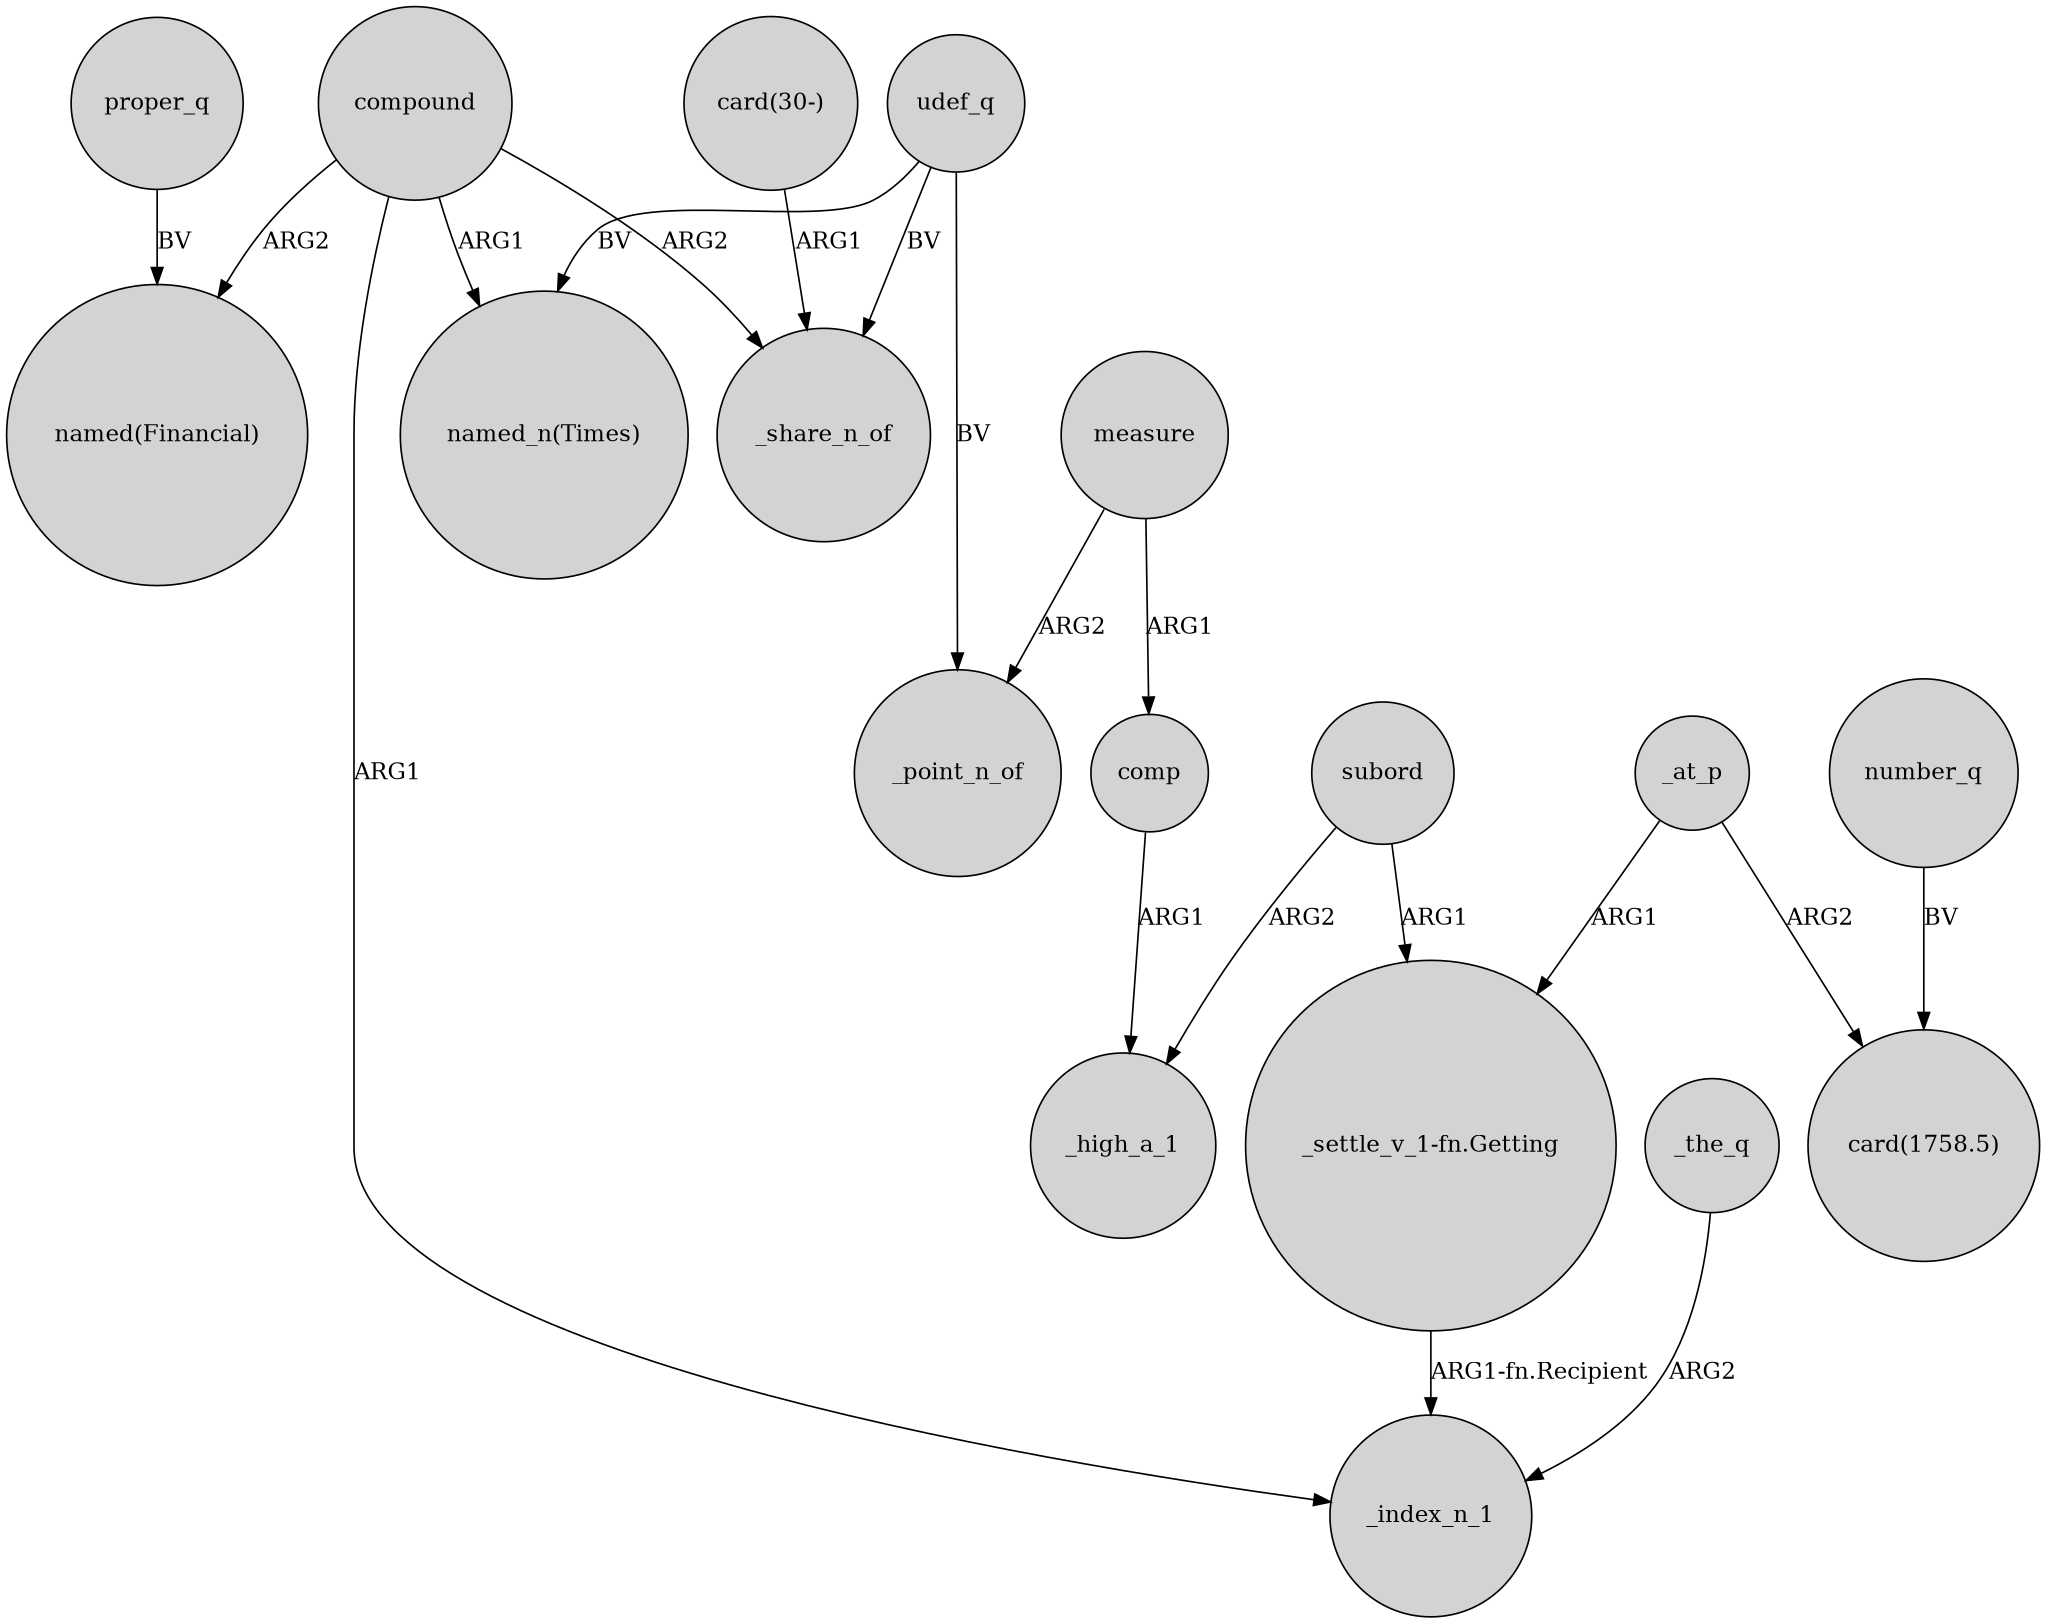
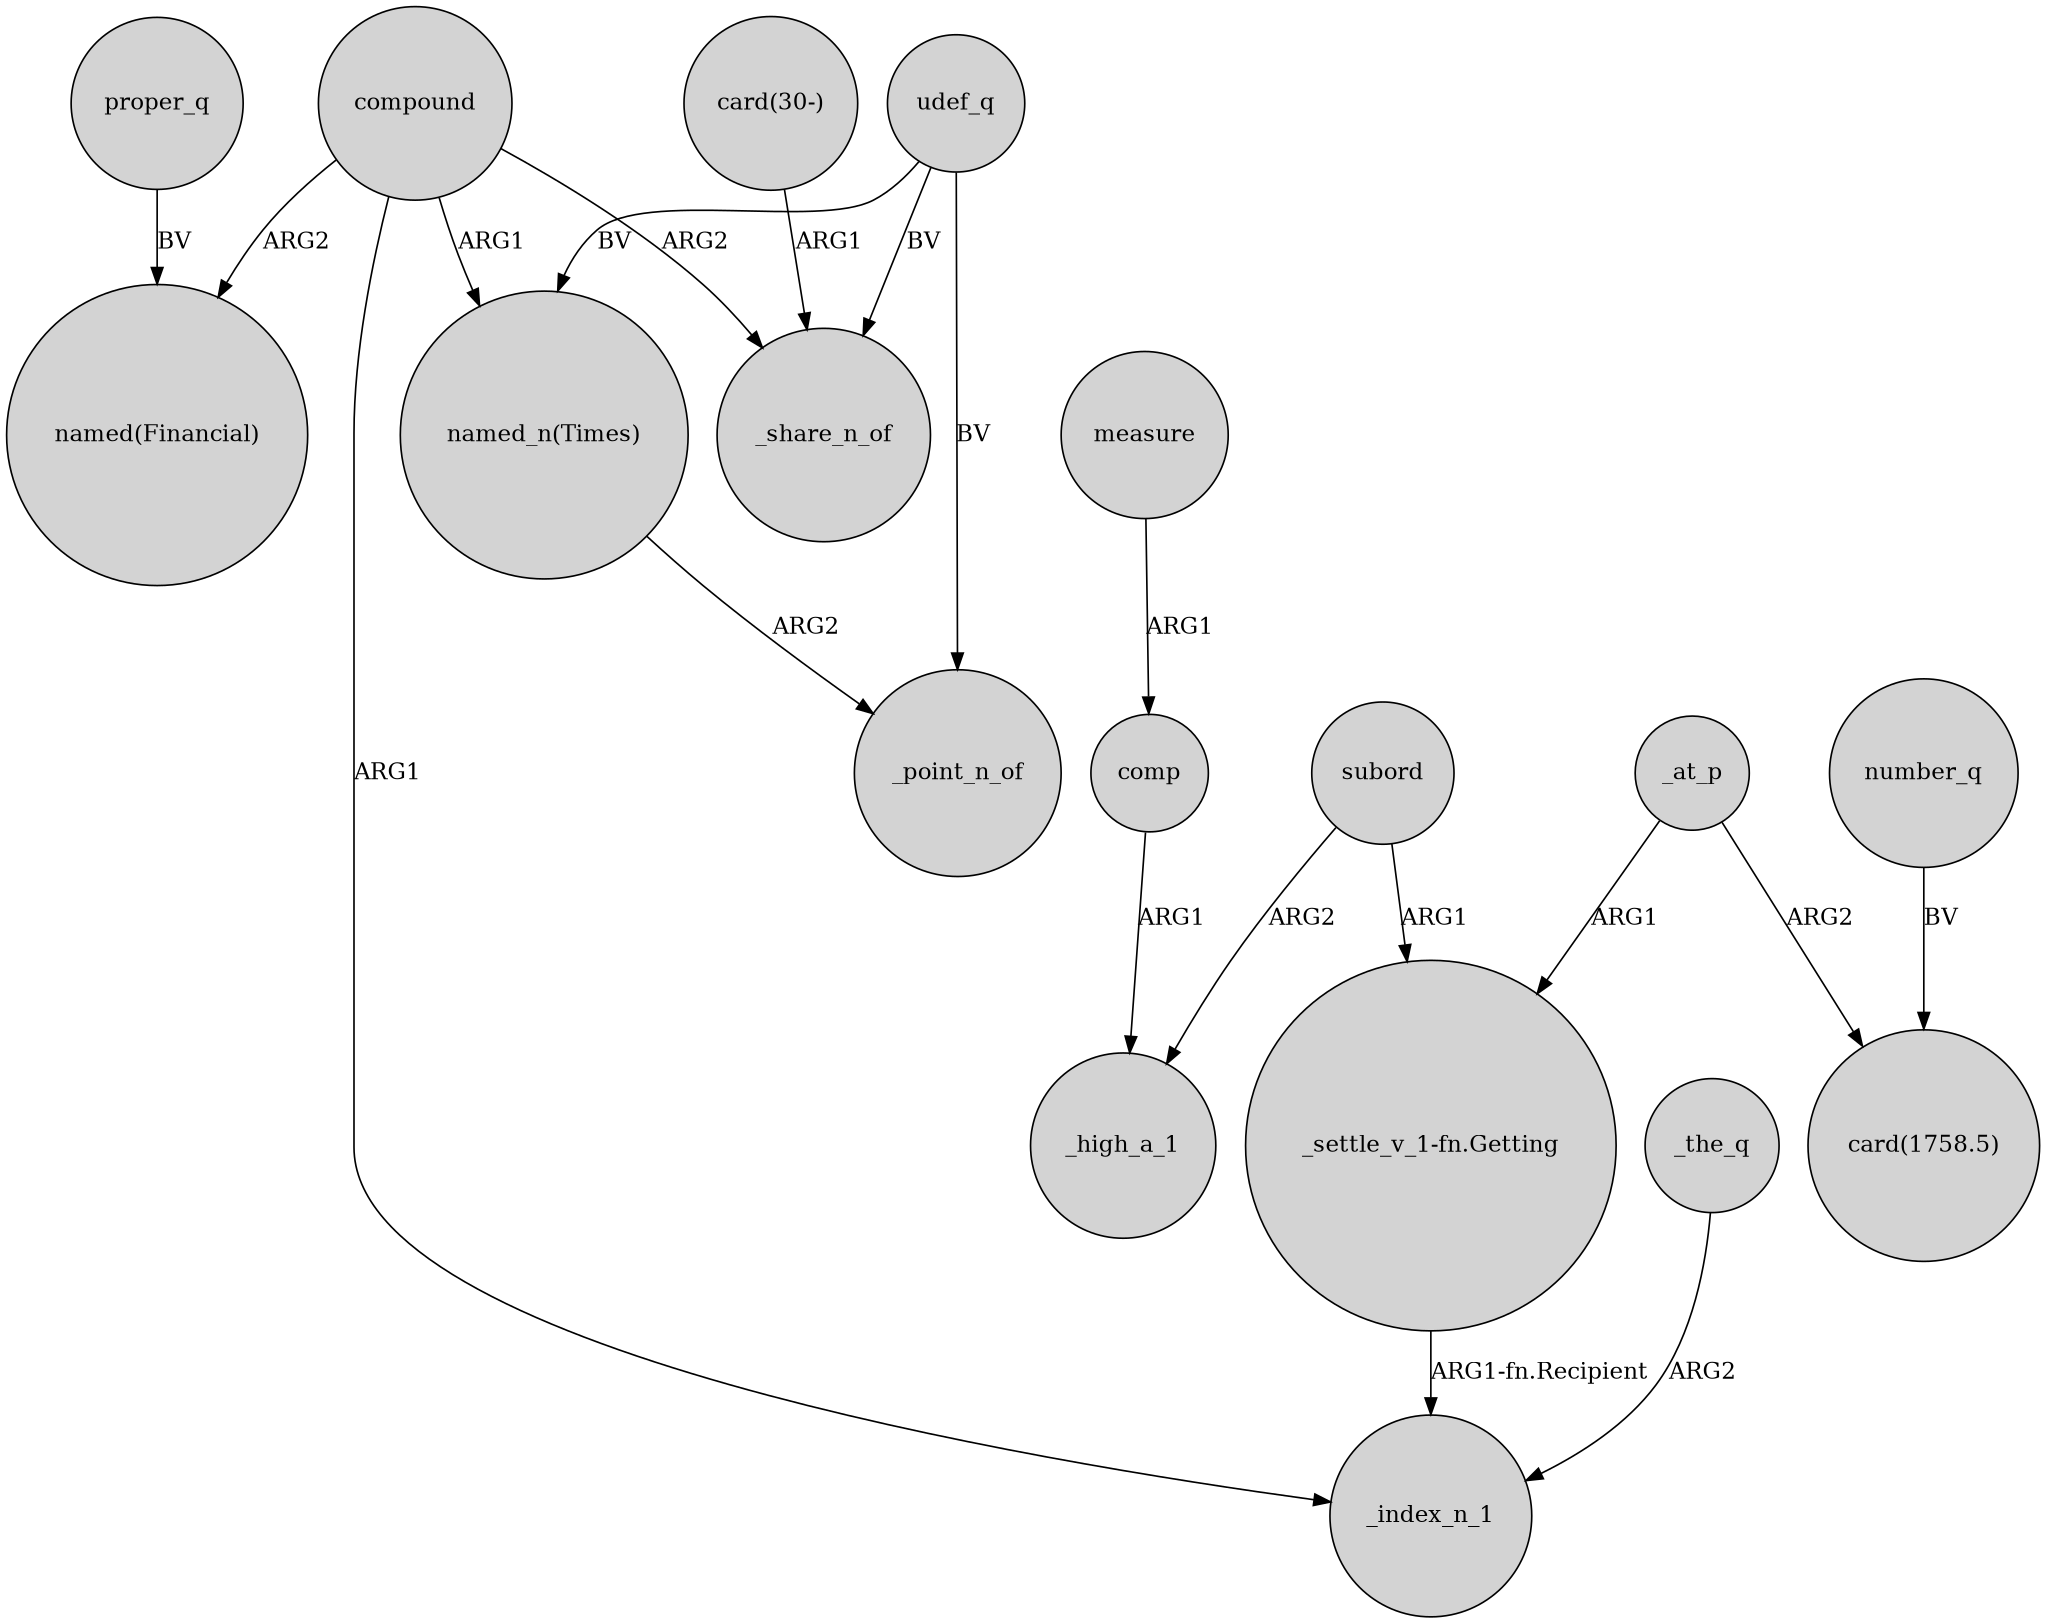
edge "measure" -> "_point_n_of": now "named_n(Times)" -> "_point_n_of"
